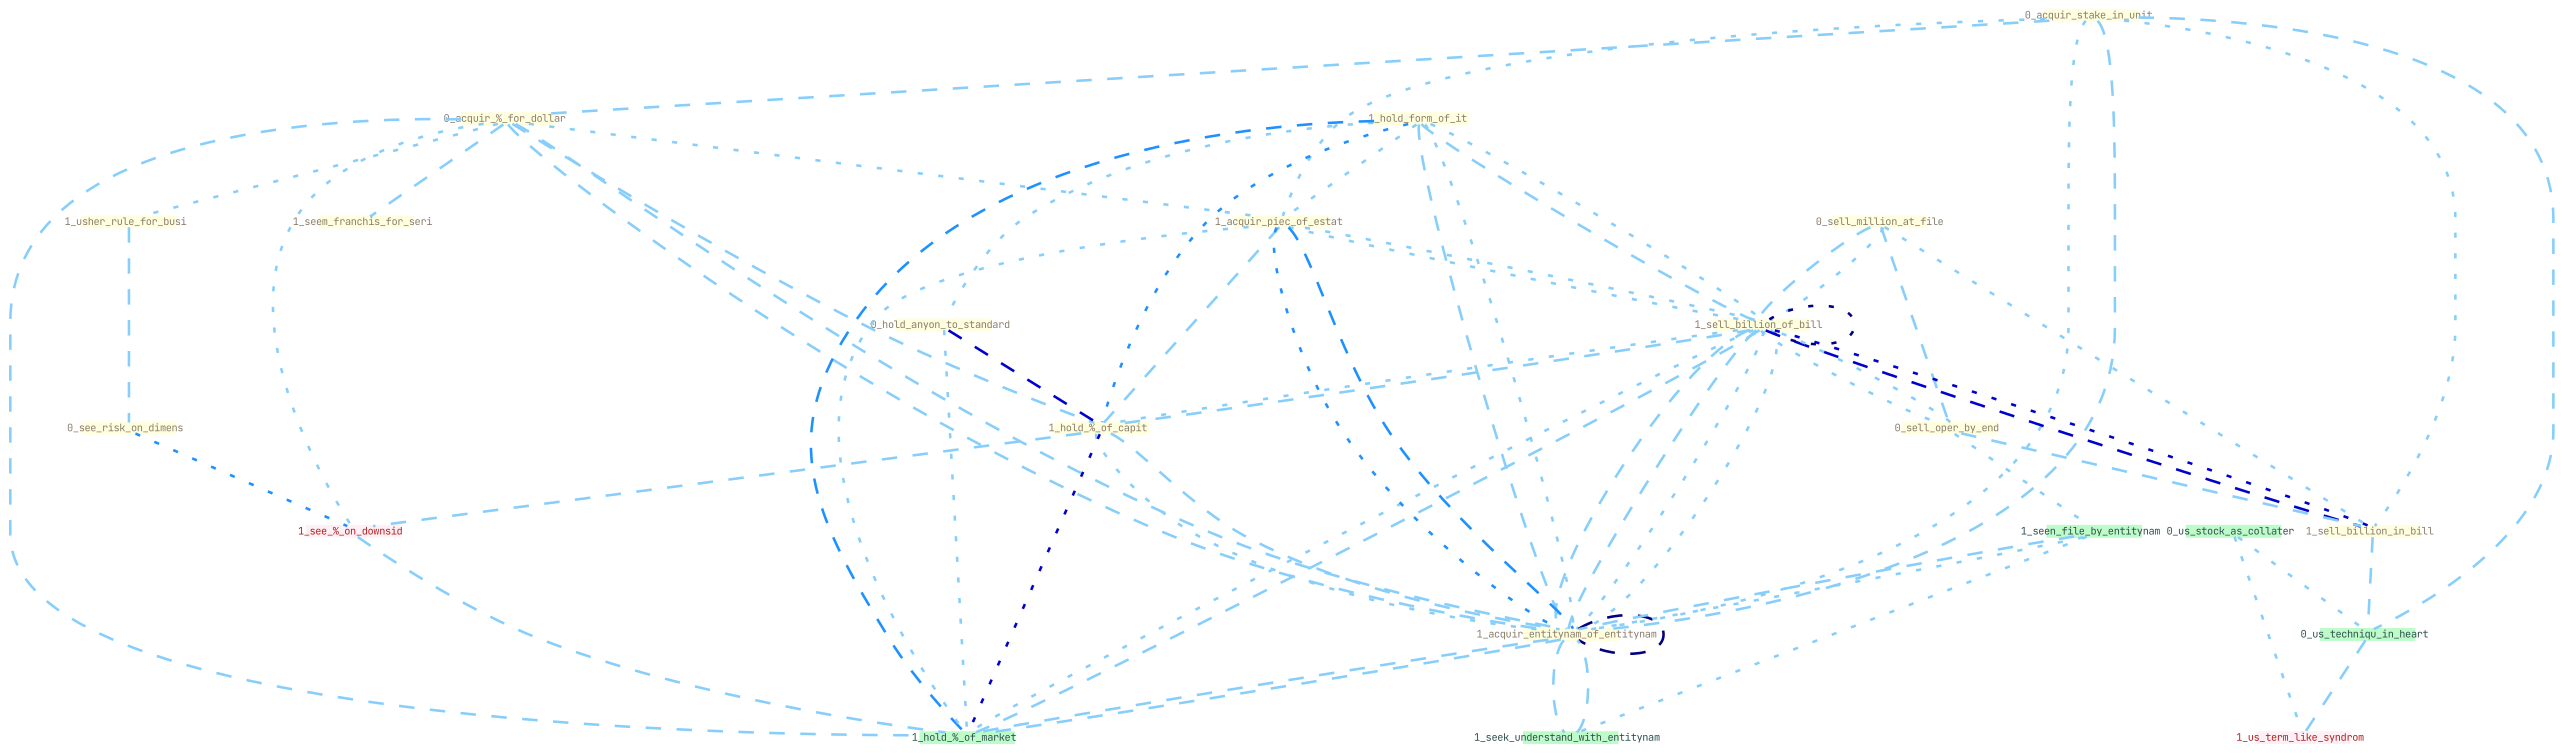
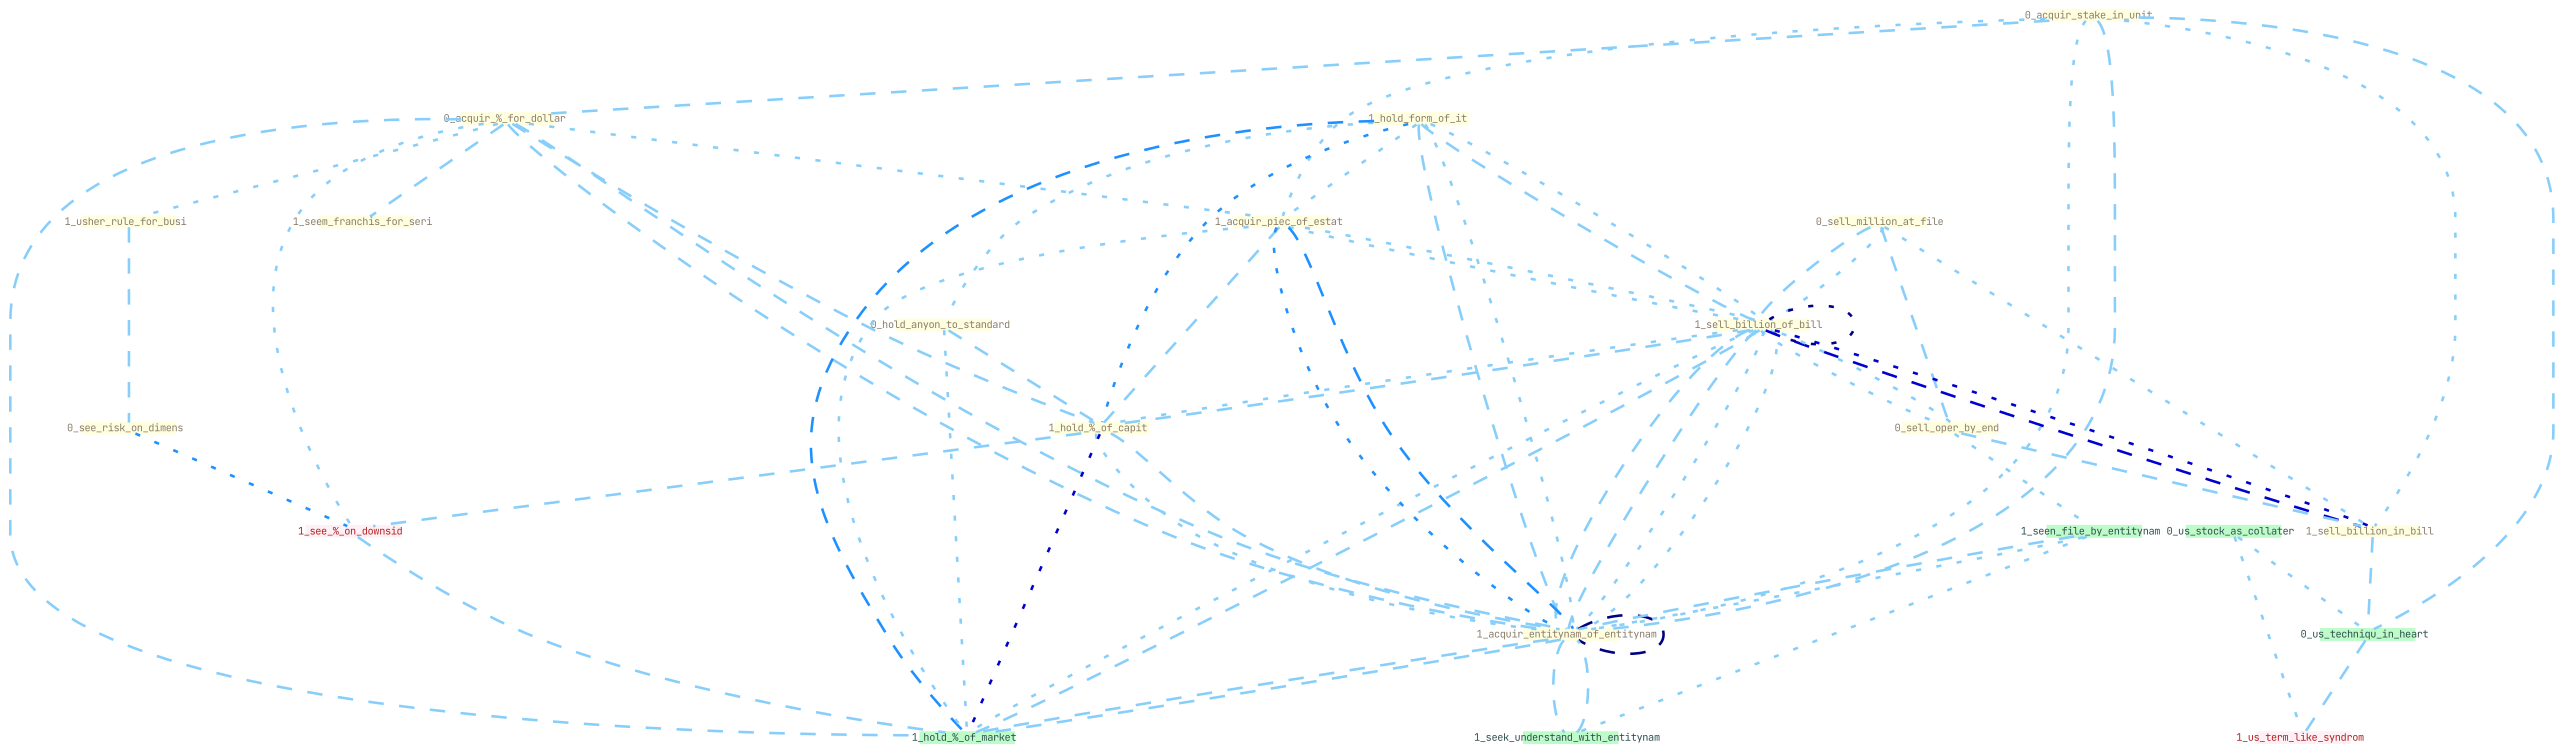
edge "0_hold_anyon_to_standard" -- "1_hold_%_of_capit": color #0000cd -> #87cefa
